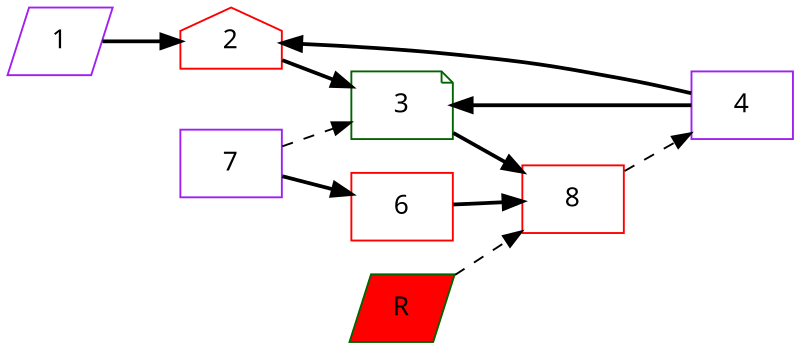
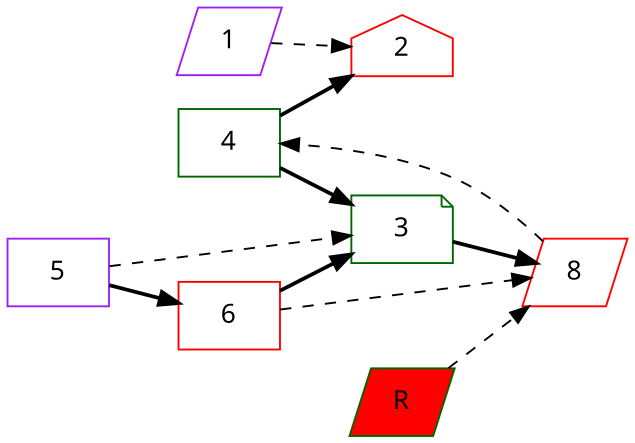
edge "1" -> "2": style bold -> dashed
edge "2" -> "3": now "6" -> "3"
node "4": color purple -> darkgreen
node "7": label "7" -> "5"
node "8": shape box -> parallelogram
edge "6" -> "8": style bold -> dashed
